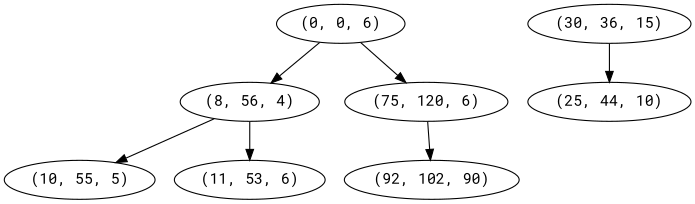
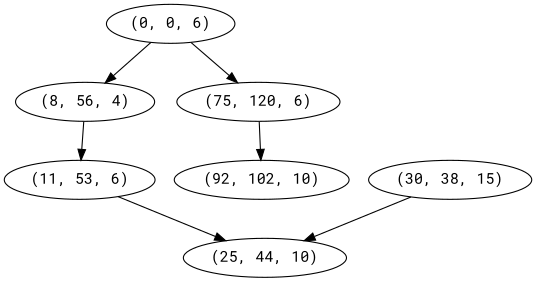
node "(30, 36, 15)": label "(30, 36, 15)" -> "(30, 38, 15)"
node "(10, 55, 5)": removed
node "(92, 102, 90)": label "(92, 102, 90)" -> "(92, 102, 10)"
edge "(11, 53, 6)" -> "(25, 44, 10)": added
